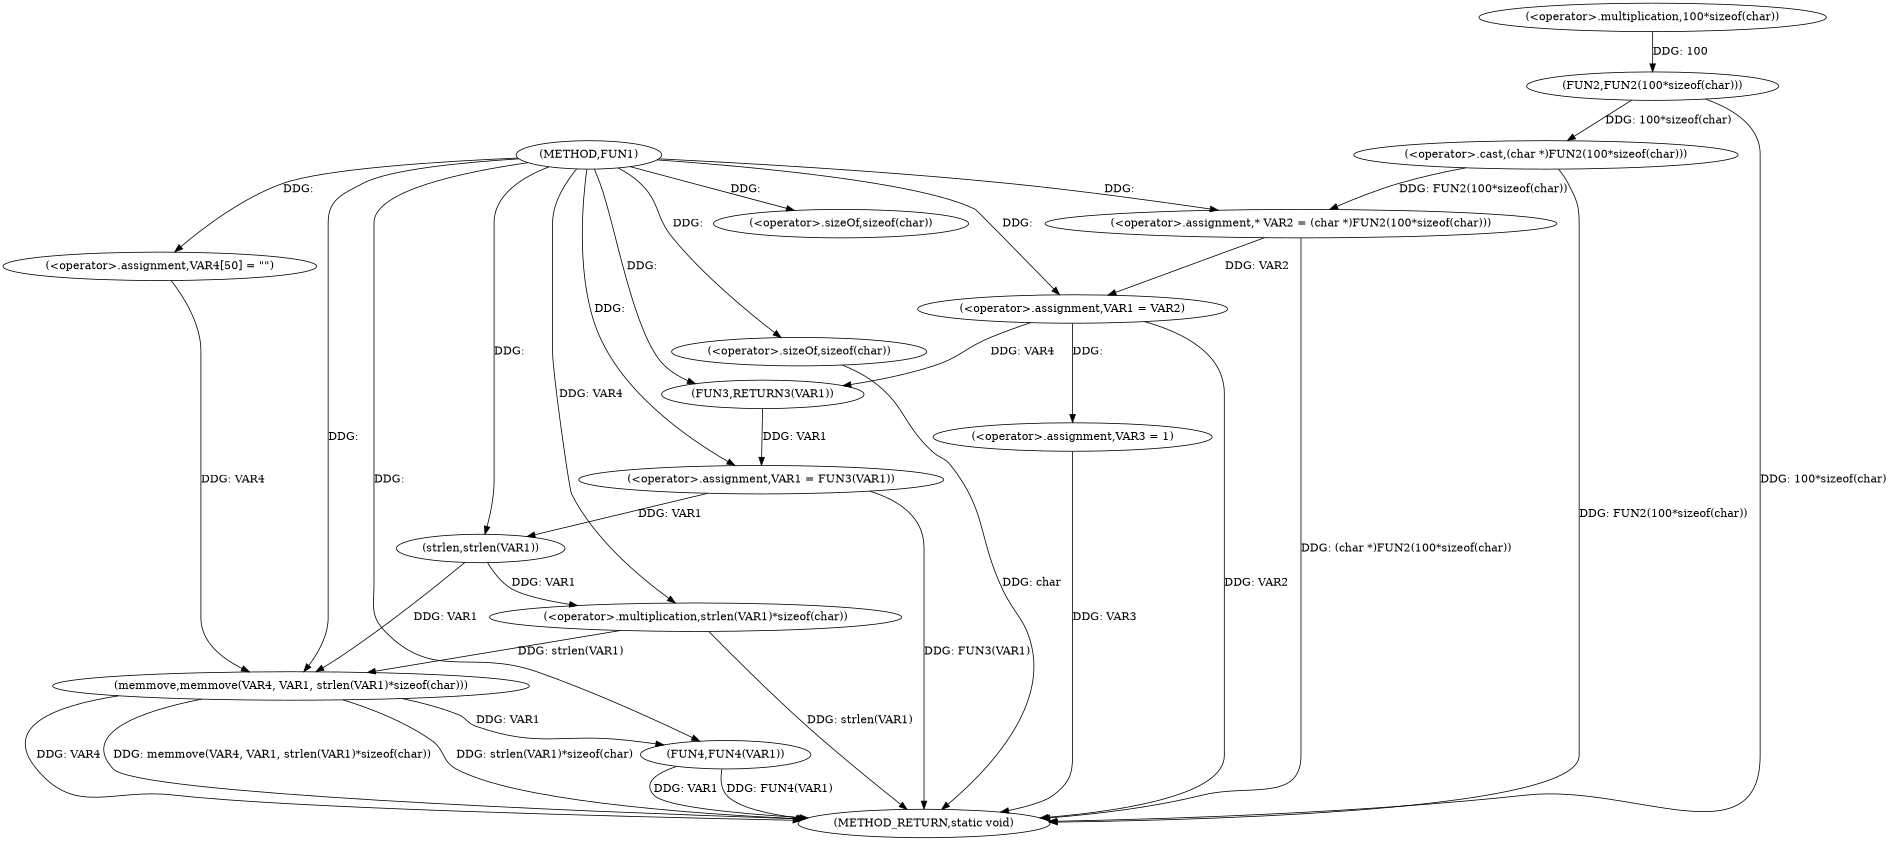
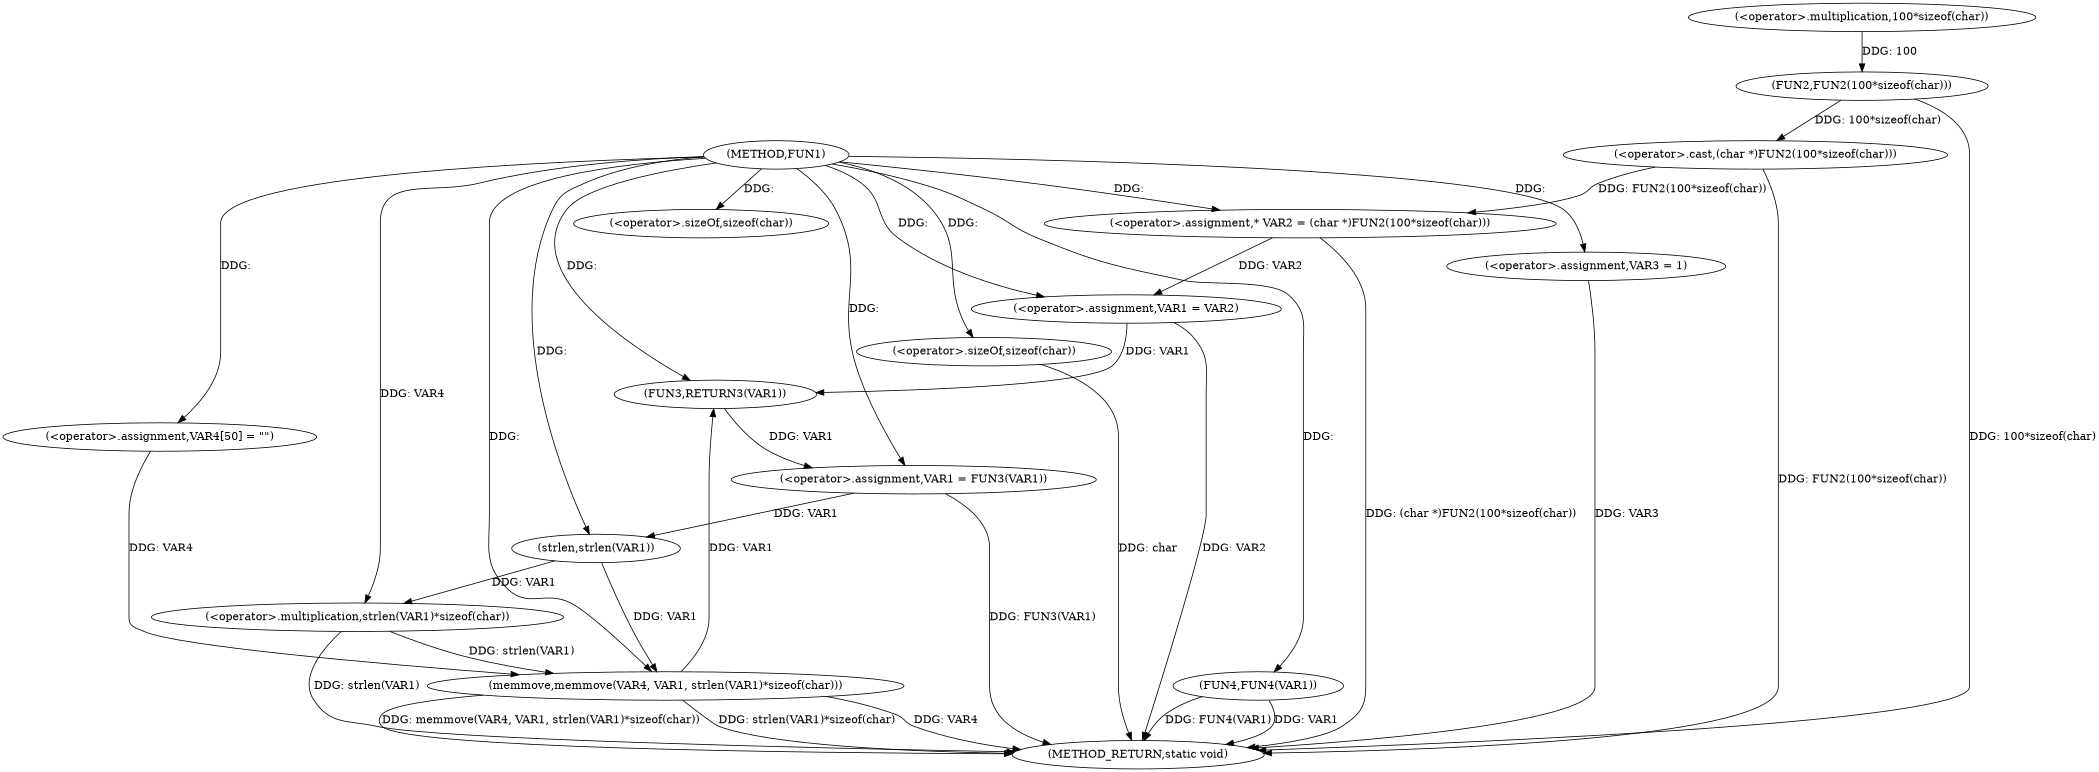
edge "(<operator>.assignment,VAR1 = VAR2)" -> "(FUN3,RETURN3(VAR1))": label "DDG: VAR4" -> "DDG: VAR1"
edge "(<operator>.assignment,VAR1 = VAR2)" -> "(<operator>.assignment,VAR3 = 1)": now "(METHOD,FUN1)" -> "(<operator>.assignment,VAR3 = 1)"
edge "(memmove,memmove(VAR4, VAR1, strlen(VAR1)*sizeof(char)))" -> "(FUN4,FUN4(VAR1))": now "(memmove,memmove(VAR4, VAR1, strlen(VAR1)*sizeof(char)))" -> "(FUN3,RETURN3(VAR1))"
